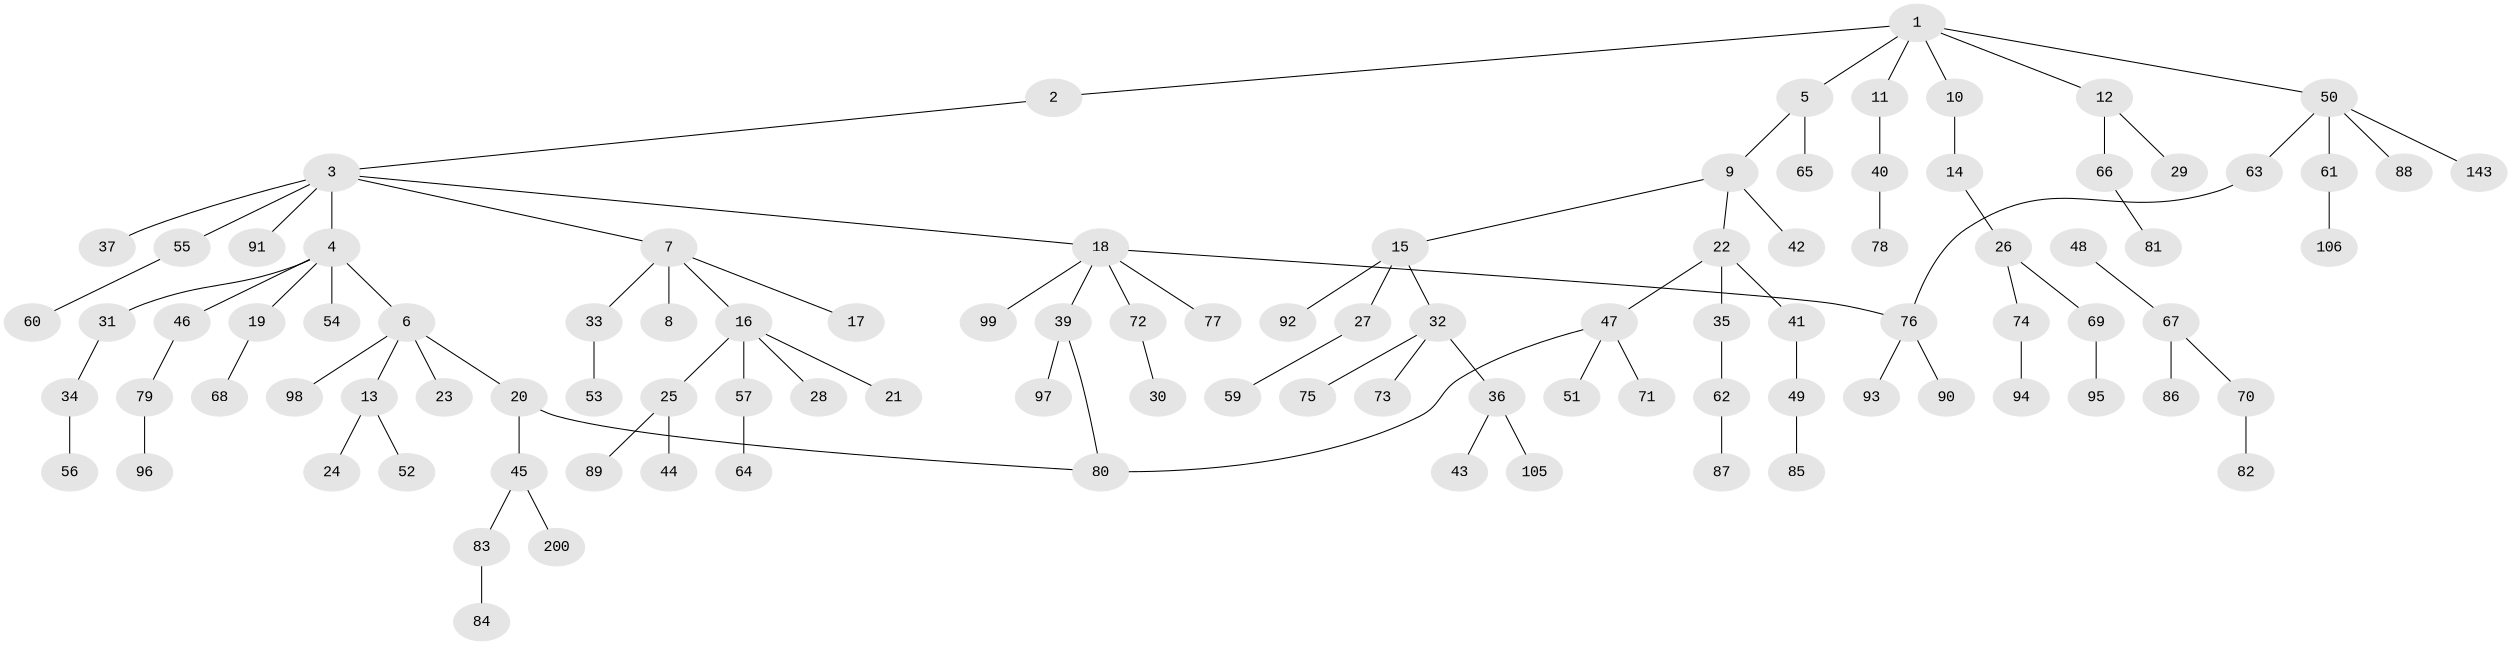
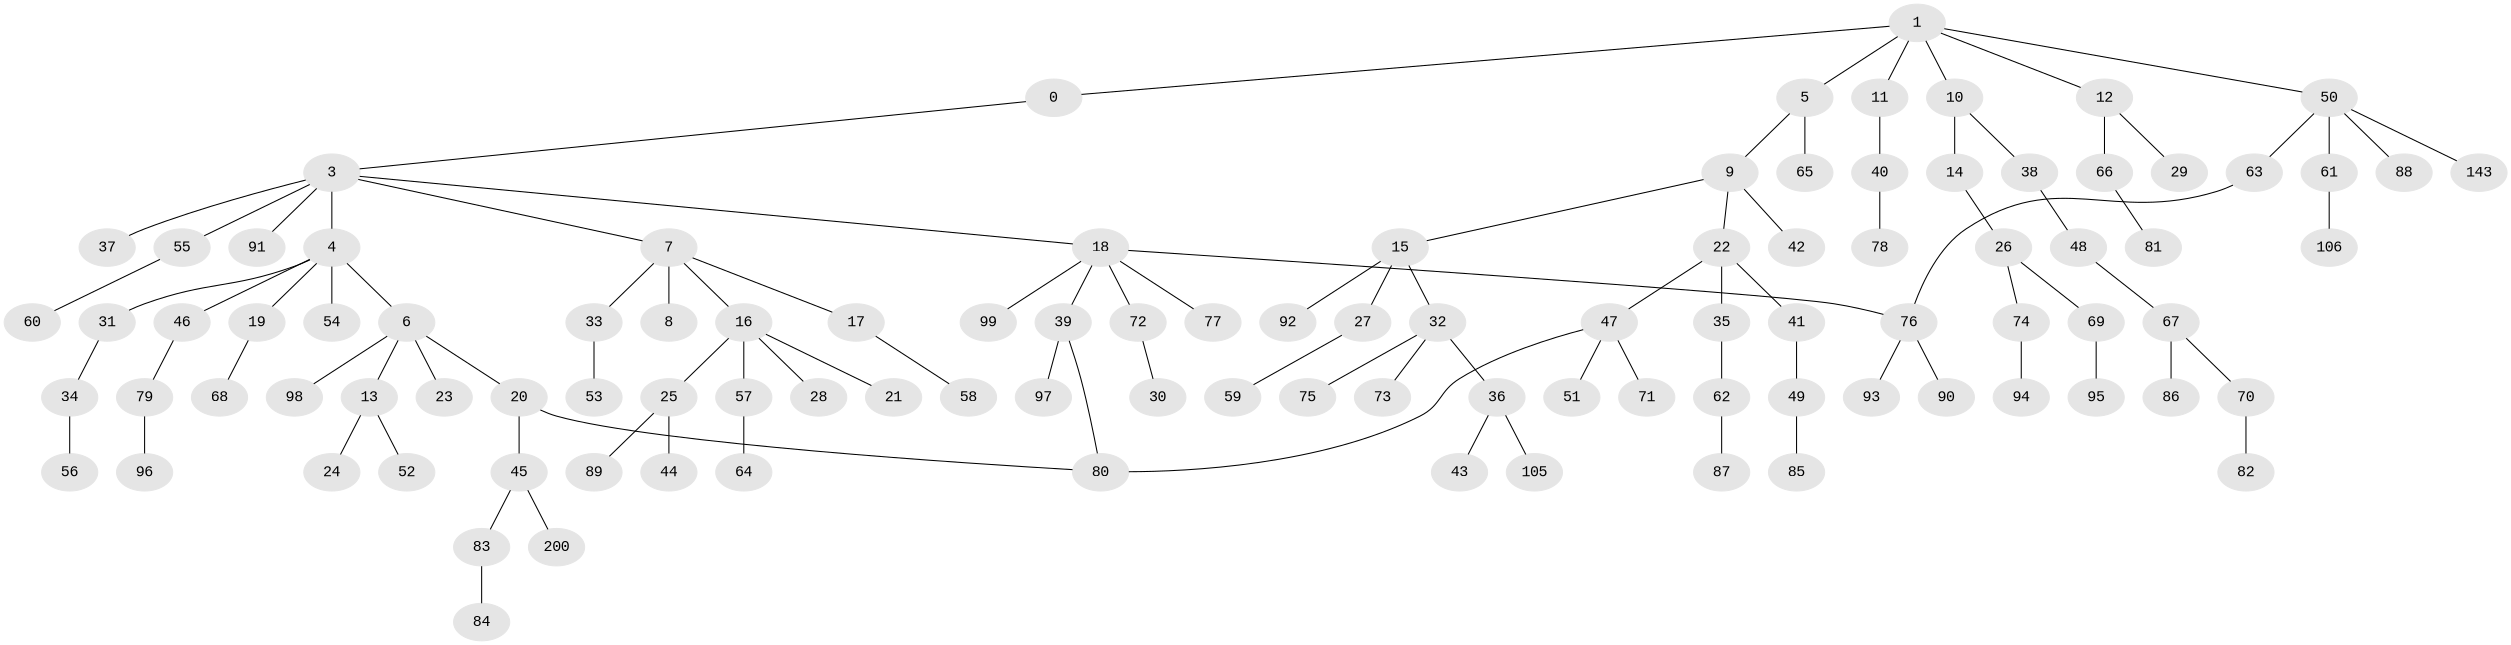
node "2": label "2" -> "0"
node "38": added
node "58": added
